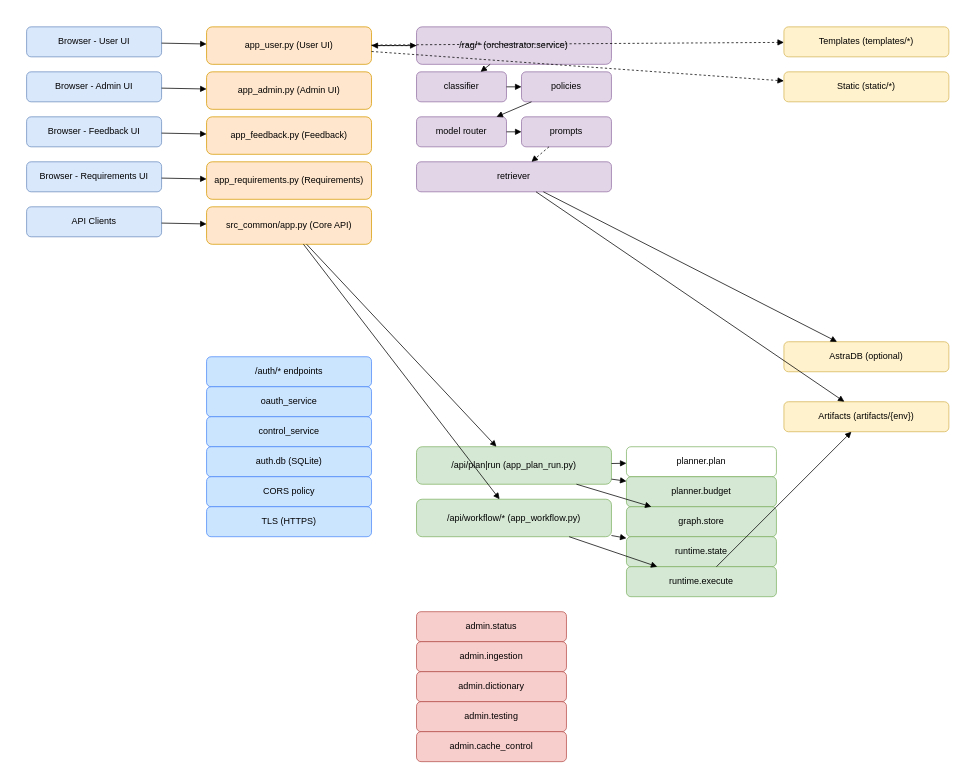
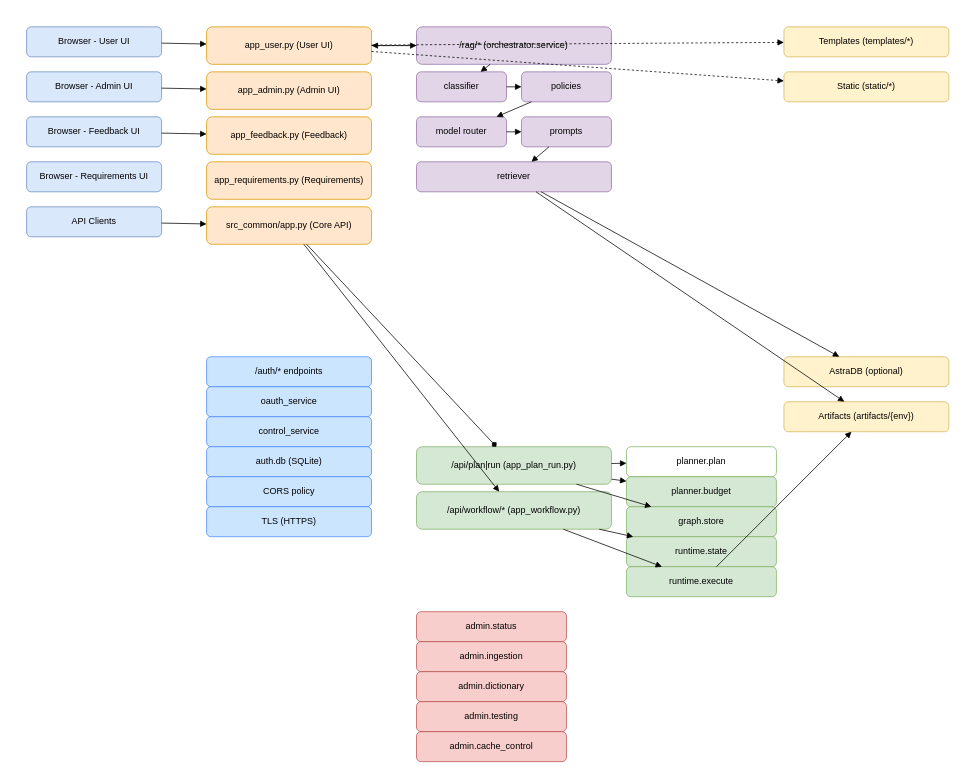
edge "prompts" -> "retriever": style dashed -> solid
edge "Browser - Requirements UI" -> "app_requirements.py (Requirements)": removed
node "AstraDB (optional)": moved (867, 357) -> (867, 372)
edge "src_common/app.py (Core API)" -> "/api/plan|run (app_plan_run.py)": arrowhead block -> diamond
node "/api/workflow/* (app_workflow.py)": moved (514, 518) -> (514, 510)
